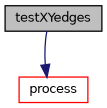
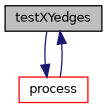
edge "process" -> "testXYedges": added
